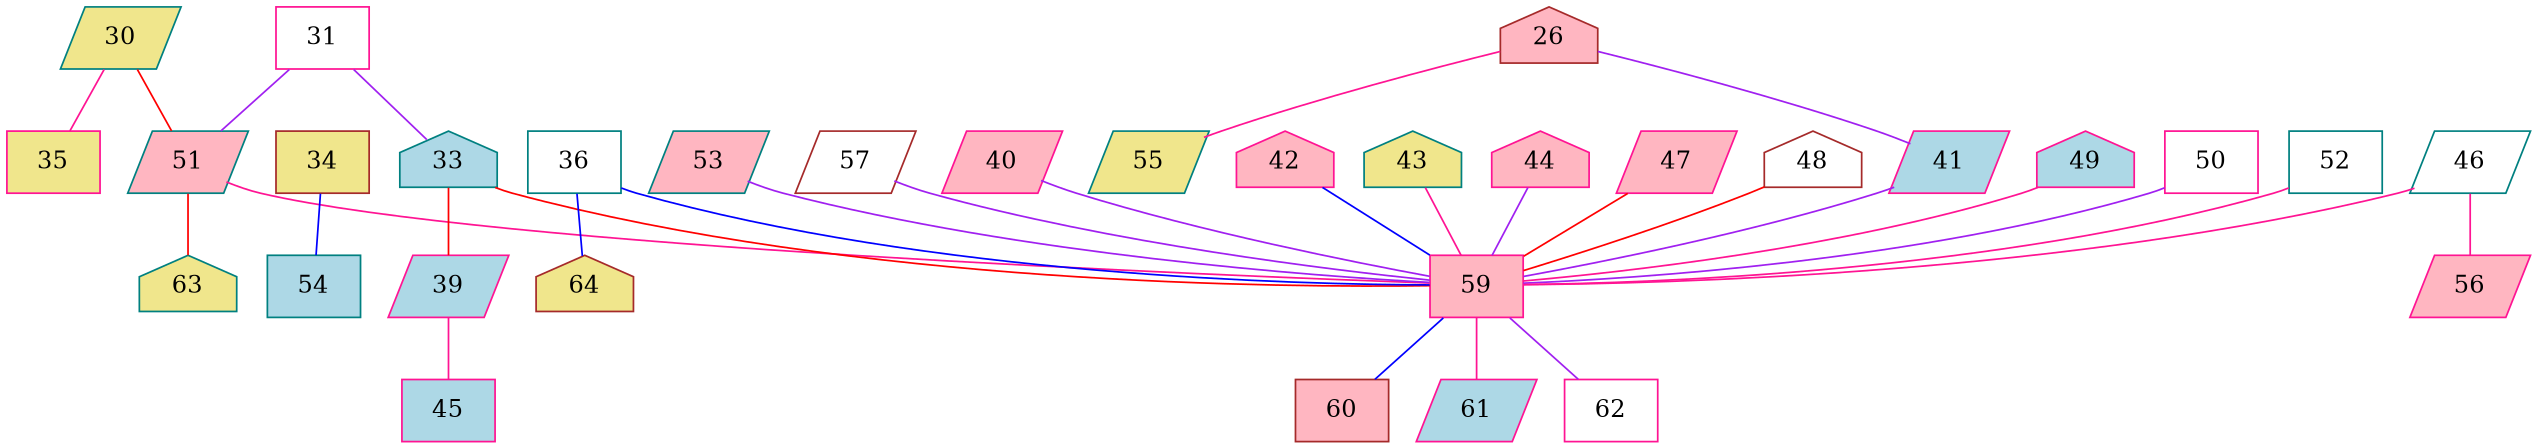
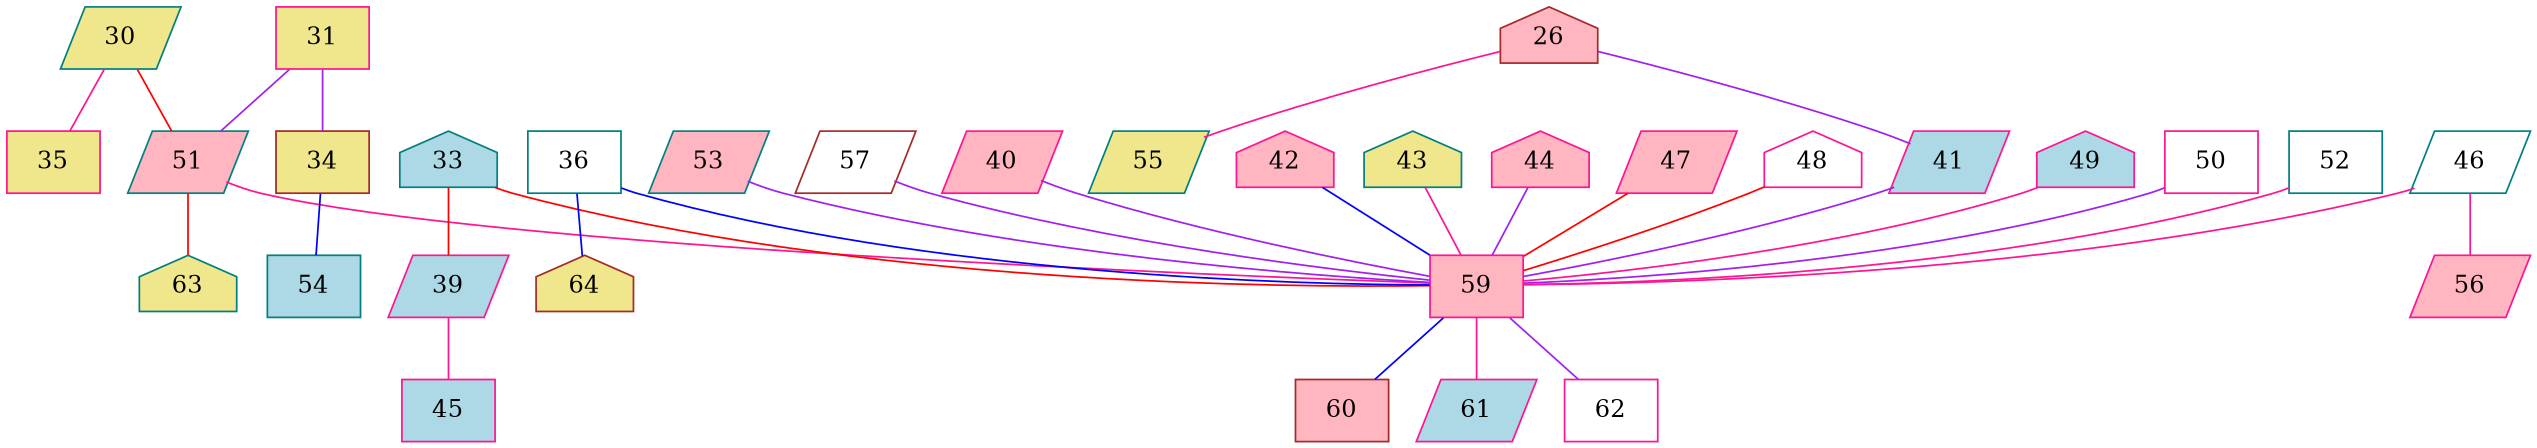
node "31": fillcolor white -> khaki
edge "31" -- "33": now "31" -- "34"
node "48": color brown -> deeppink
